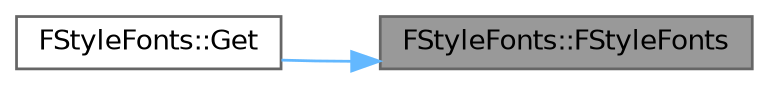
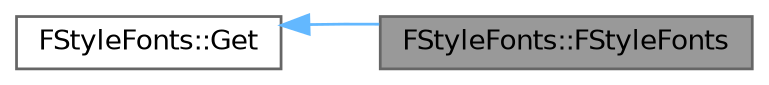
edge "FStyleFonts::Get" -> "FStyleFonts::FStyleFonts": reversed
